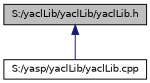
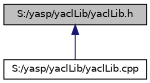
node "S:/yaclLib/yaclLib/yaclLib.h": label "S:/yaclLib/yaclLib/yaclLib.h" -> "S:/yasp/yaclLib/yaclLib.h"
